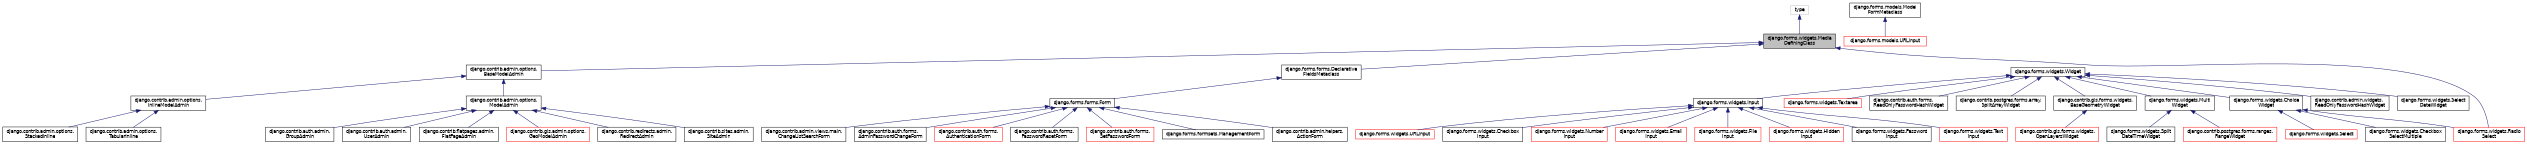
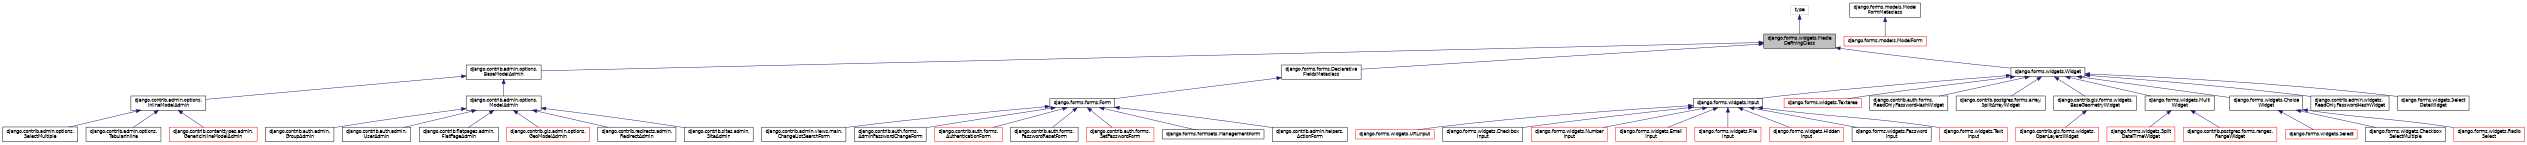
node "django.forms.models.URLInput": label "django.forms.models.URLInput" -> "django.forms.models.ModelForm"
edge "django.forms.widgets.Radio Select" -> "django.forms.widgets.Media DefiningClass": now "django.forms.widgets.Widget" -> "django.forms.widgets.Media DefiningClass"
node "django.contrib.admin.options. StackedInline": label "django.contrib.admin.options. StackedInline" -> "django.contrib.admin.options. SelectMultiple"
node "django.contrib.contenttypes.admin. GenericInlineModelAdmin": added
node "django.forms.widgets.Split DateTimeWidget": color black -> red
